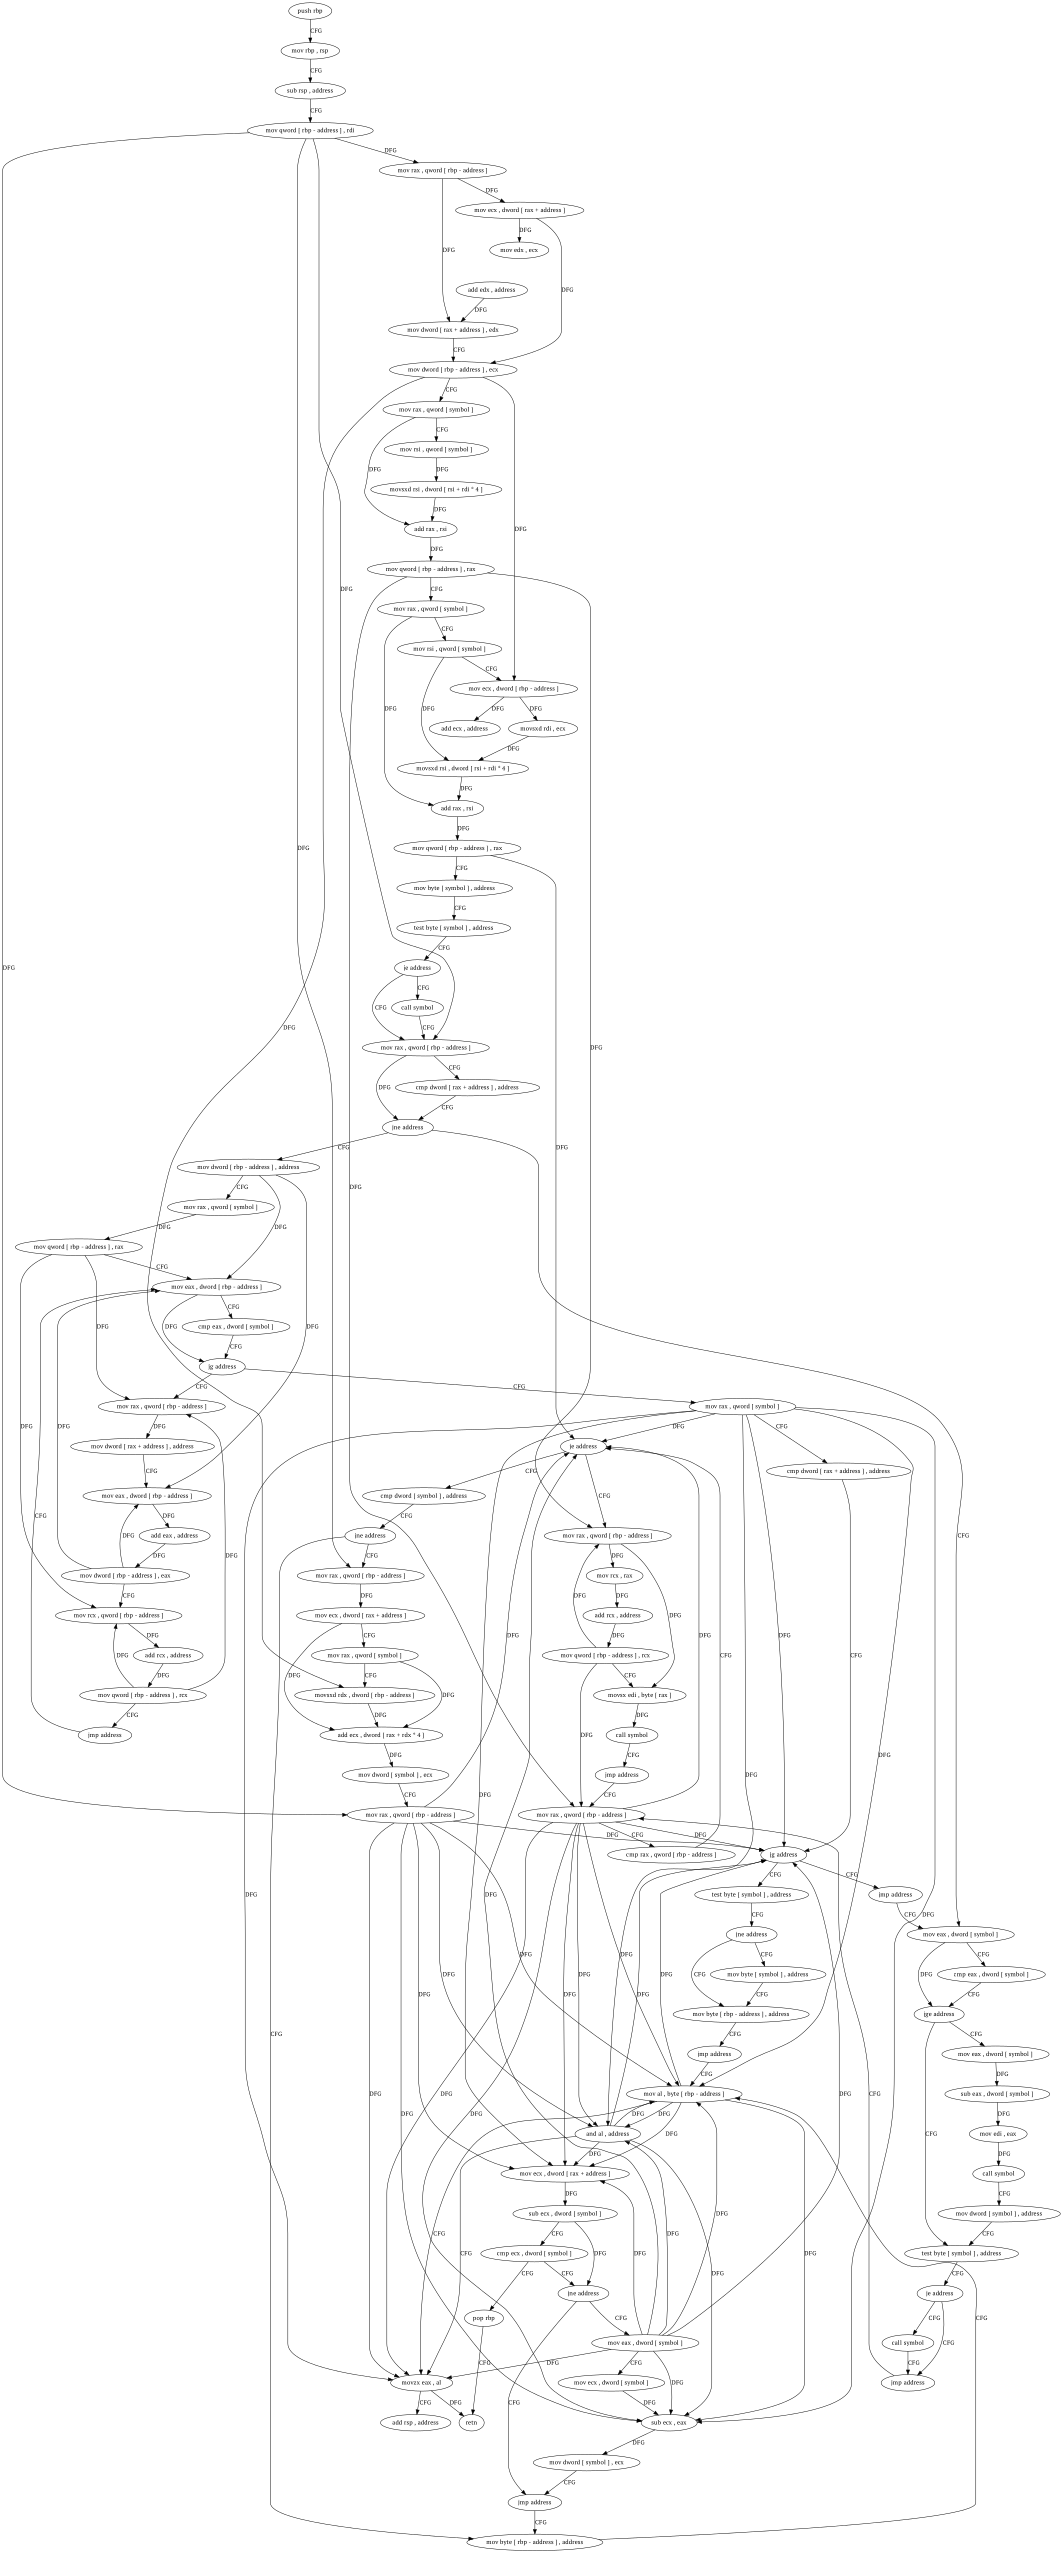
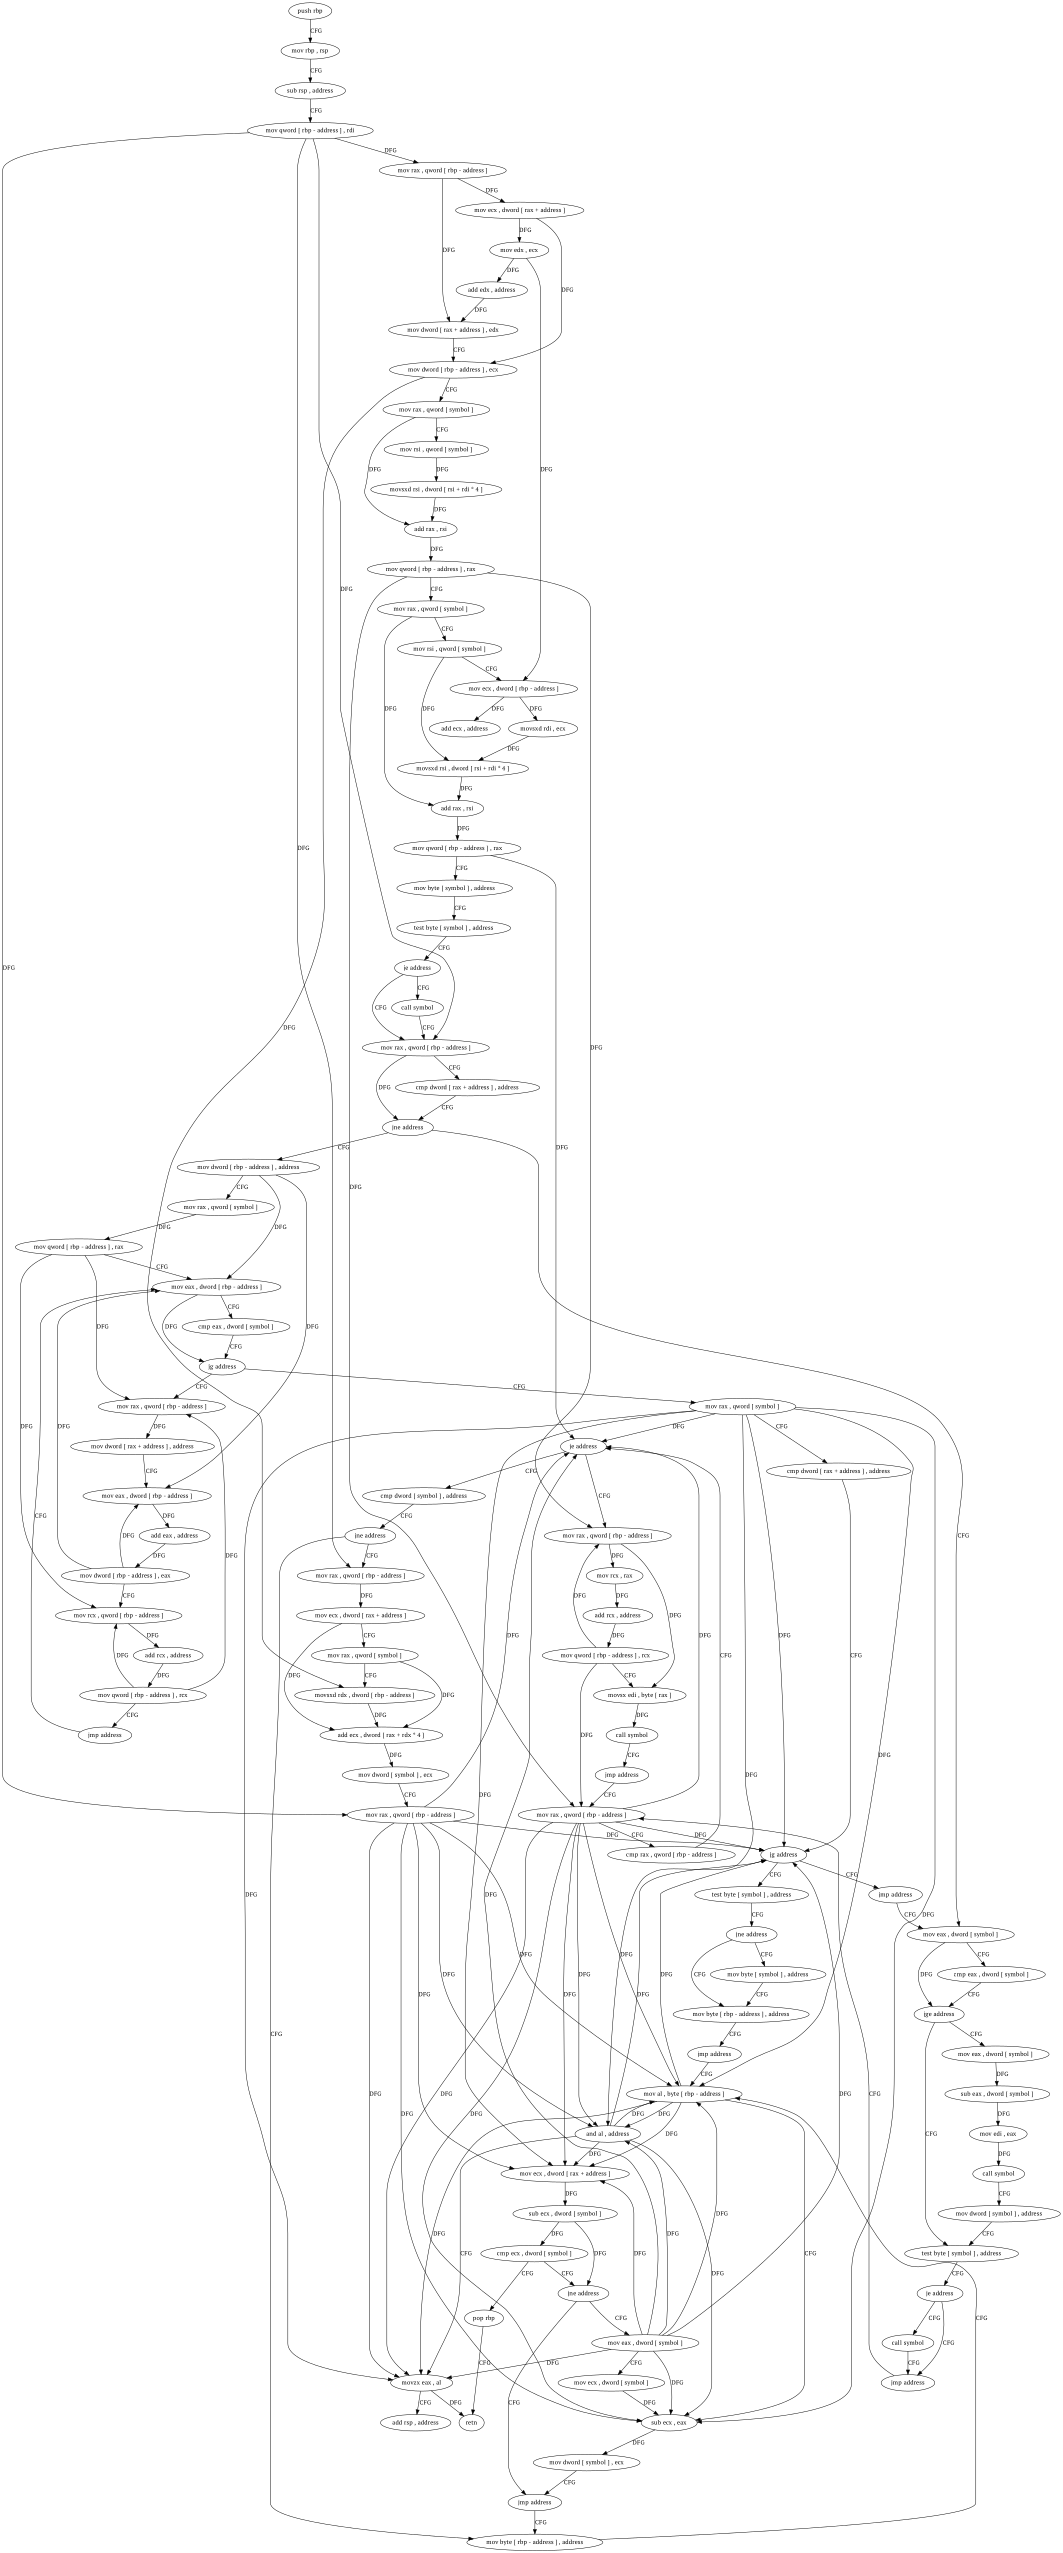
edge "mov edx , ecx" -> "add edx , address": added, label "DFG"
edge "mov dword [ rbp - address ] , ecx" -> "mov ecx , dword [ rbp - address ]": now "mov edx , ecx" -> "mov ecx , dword [ rbp - address ]"
edge "mov al , byte [ rbp - address ]" -> "movzx eax , al": label "CFG" -> "DFG"
edge "sub ecx , dword [ symbol ]" -> "cmp ecx , dword [ symbol ]": label "CFG" -> "DFG"
edge "mov al , byte [ rbp - address ]" -> "sub ecx , eax": label "DFG" -> "CFG"
